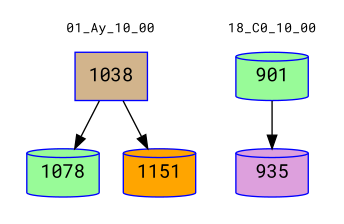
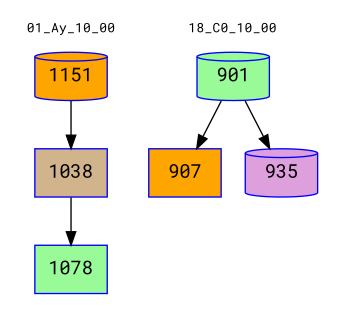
edge "1038" -> "1151": reversed
node "1078": shape cylinder -> box
node "907": added
